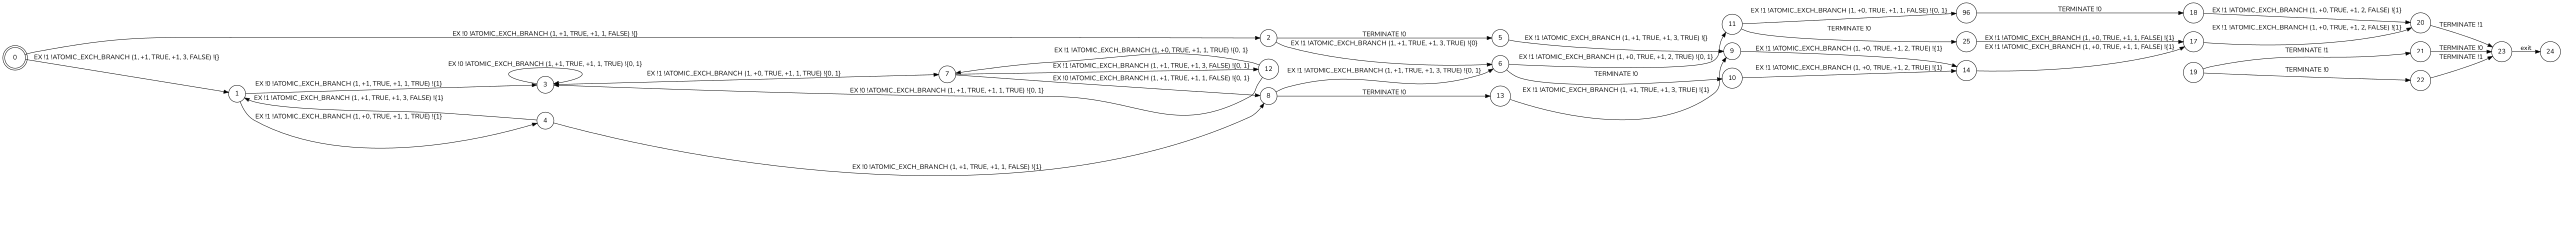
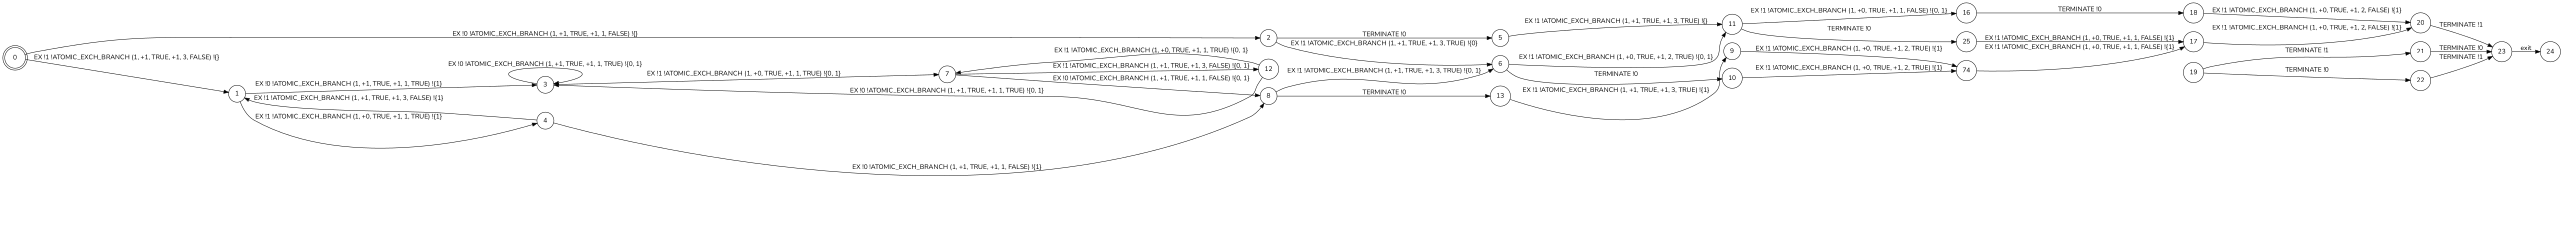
node "96": label "96" -> "16"
edge "5" -> "9": now "5" -> "11"
node "14": label "14" -> "74"
